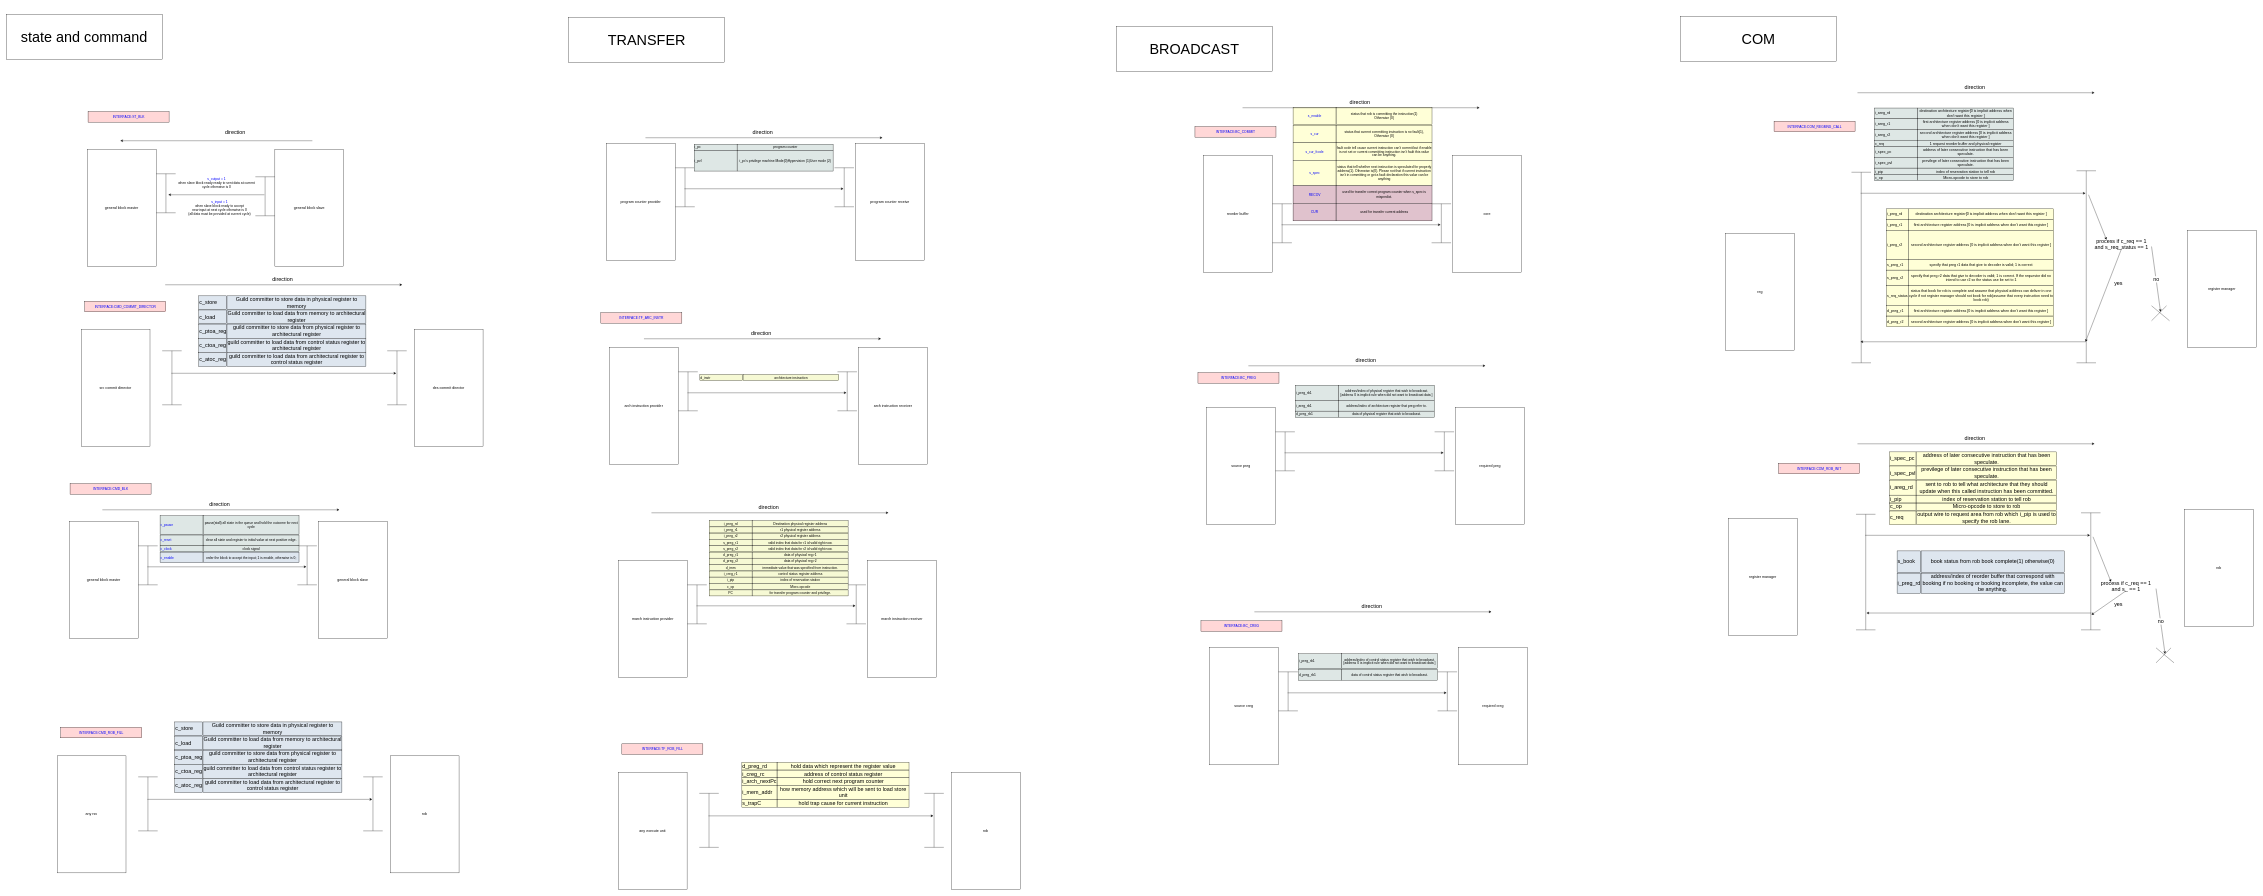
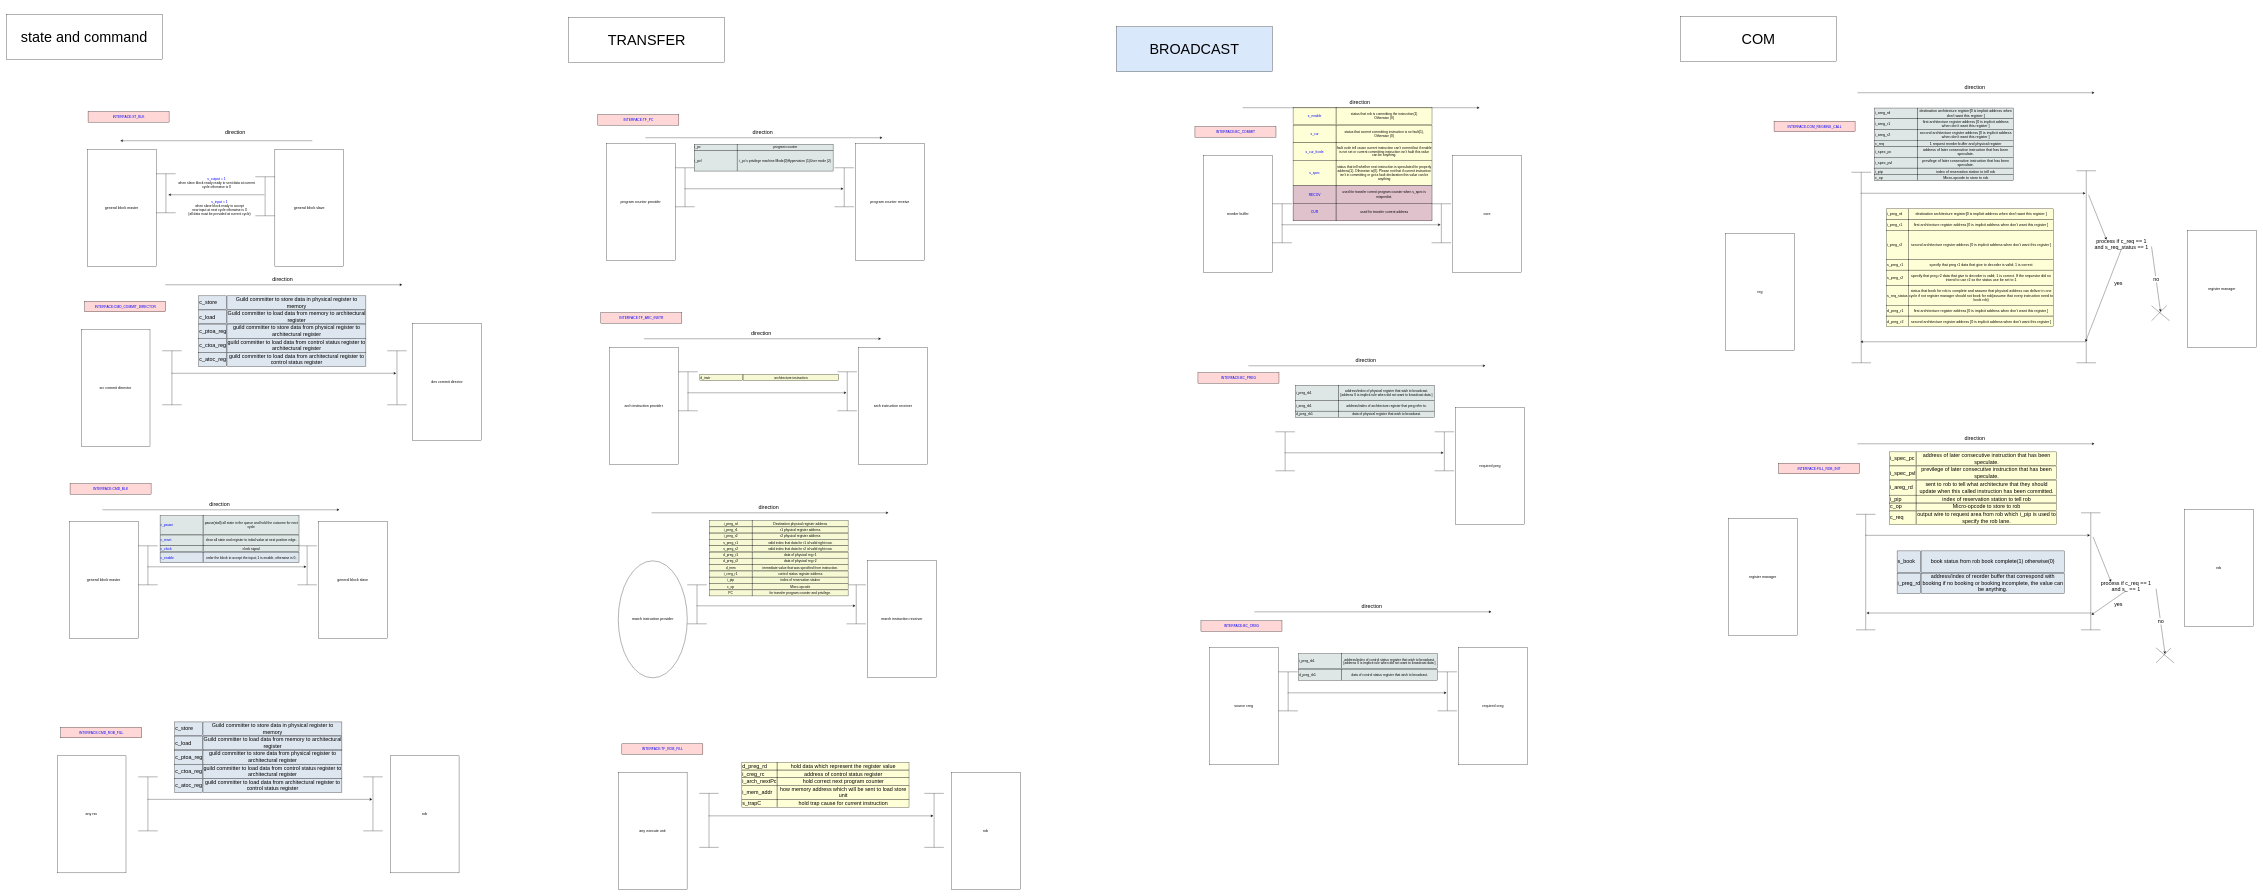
node "BROADCAST": fillcolor #ffffff -> #dae8fc
node "INTERFACE:TF_PC": added
node "des commit director": moved (449, 388) -> (447, 382)
node "INTERFACE:COM_ROB_INIT": label "INTERFACE:COM_ROB_INIT" -> "INTERFACE:FILL_ROB_INIT"
node "source preg": removed
node "march instruction provider": shape rectangle -> ellipse
